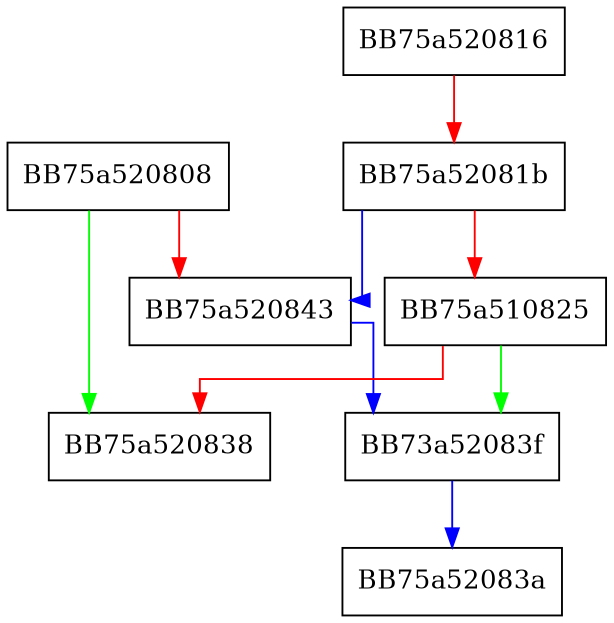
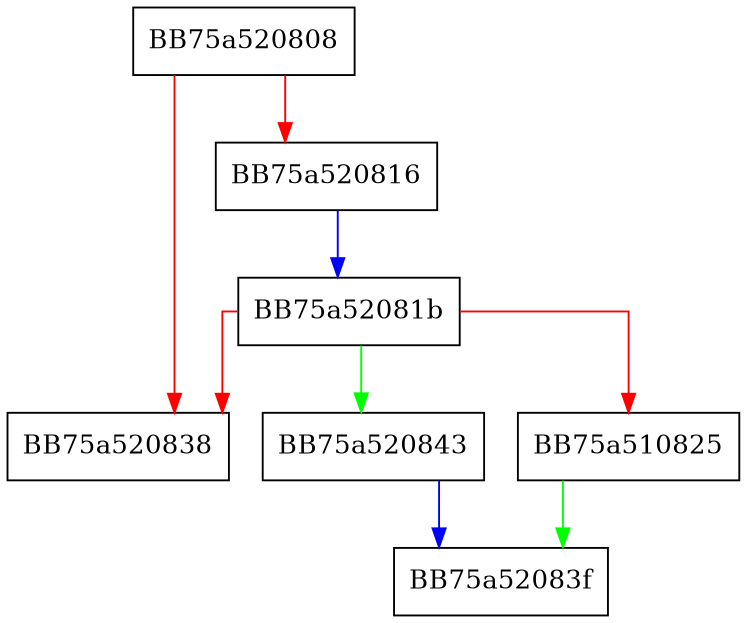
edge "BB75a520816" -> "BB75a52081b": color red -> blue
edge "BB75a520808" -> "BB75a520843": now "BB75a520808" -> "BB75a520816"
edge "BB75a52081b" -> "BB75a520843": color blue -> green
edge "BB75a520808" -> "BB75a520838": color green -> red
edge "BB75a510825" -> "BB75a520838": now "BB75a52081b" -> "BB75a520838"
node "BB73a52083f": label "BB73a52083f" -> "BB75a52083f"
node "BB75a52083a": removed
